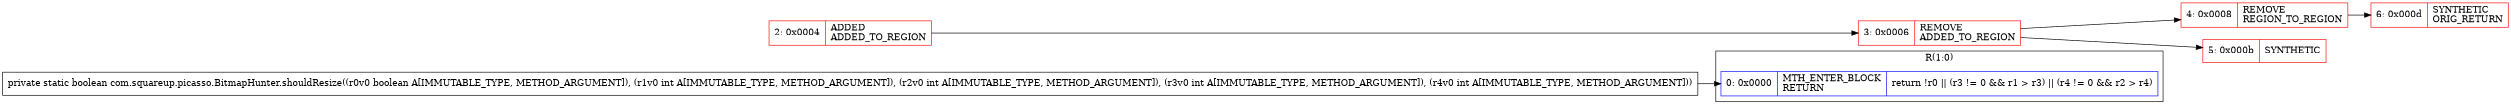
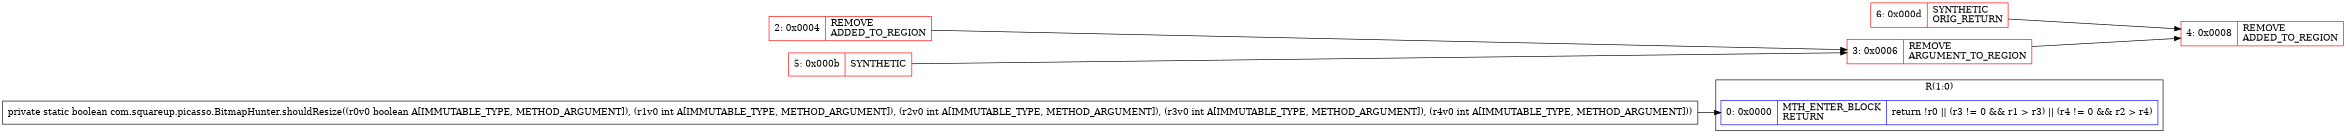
edge "4: 0x0008" -> "6: 0x000d": reversed
node "4: 0x0008": text "REGION_TO_REGION" -> "ADDED_TO_REGION"
node "2: 0x0004": text "ADDED" -> "REMOVE"
node "3: 0x0006": text "ADDED_TO_REGION" -> "ARGUMENT_TO_REGION"
edge "3: 0x0006" -> "5: 0x000b": reversed
